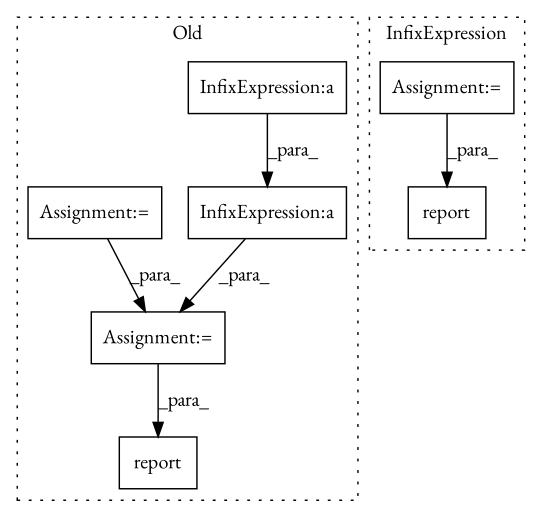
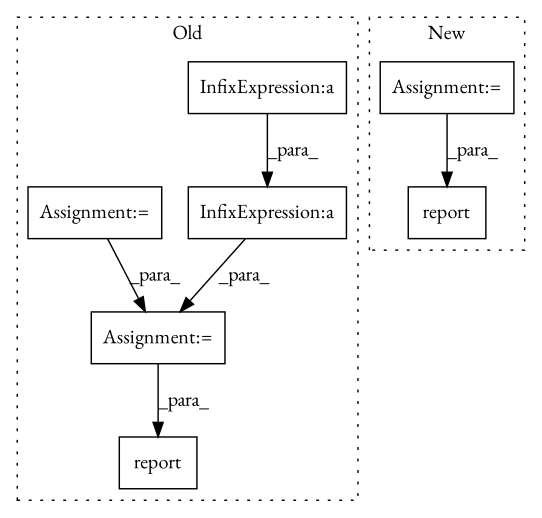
cluster "InfixExpression": label "InfixExpression" -> "New"
